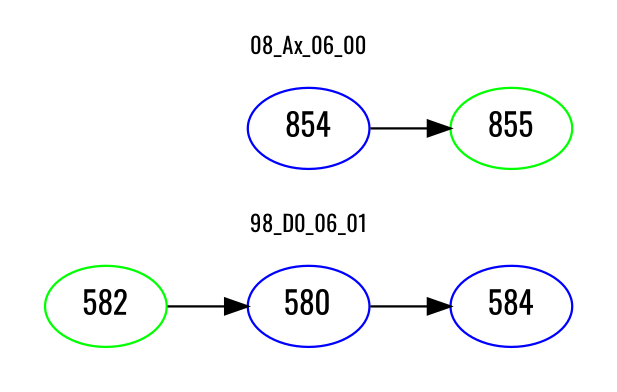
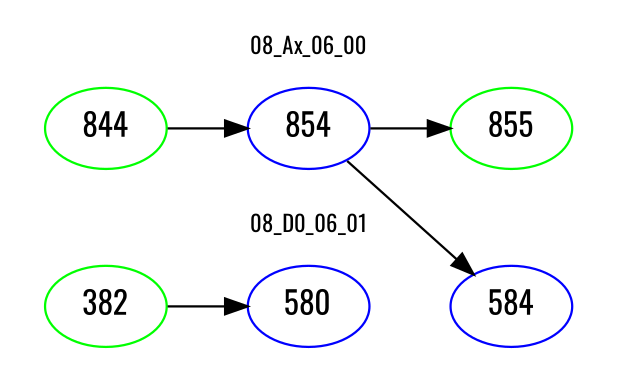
node "844": added
cluster "98_D0_06_01": label "98_D0_06_01" -> "08_D0_06_01"
node "582": label "582" -> "382"
edge "580" -> "584": now "854" -> "584"
